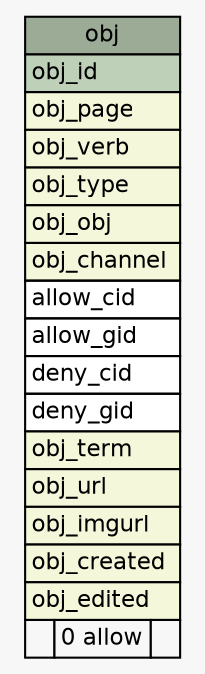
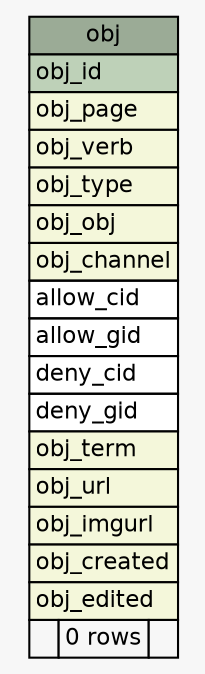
node "obj": text "0 allow" -> "0 rows"
